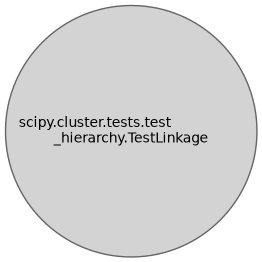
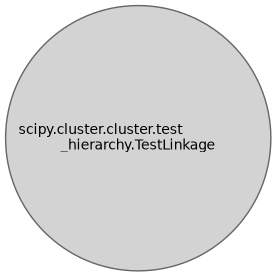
node "scipy.cluster.tests.test _hierarchy.TestLinkage": label "scipy.cluster.tests.test _hierarchy.TestLinkage" -> "scipy.cluster.cluster.test _hierarchy.TestLinkage"
